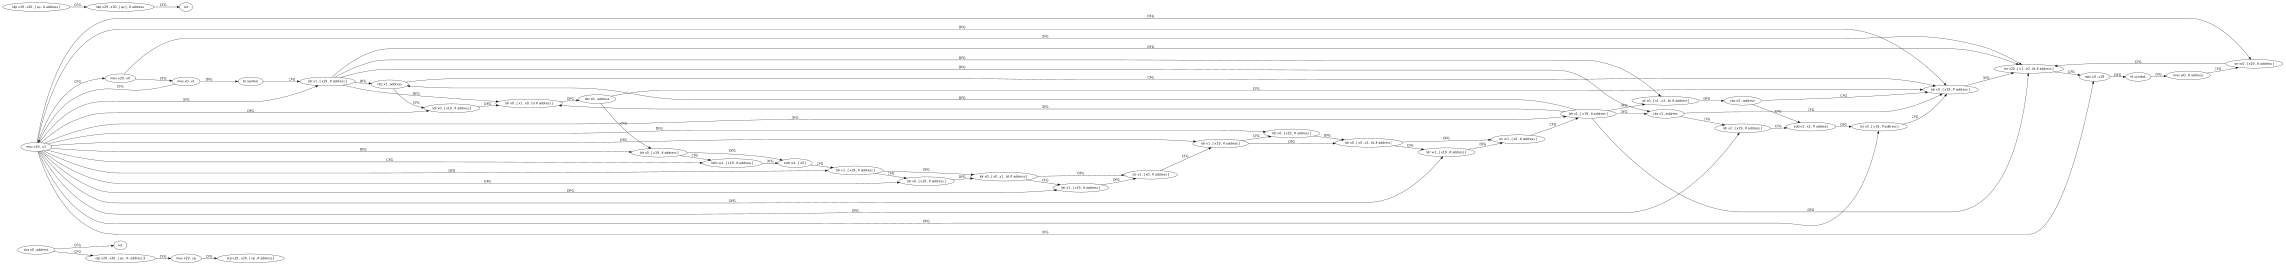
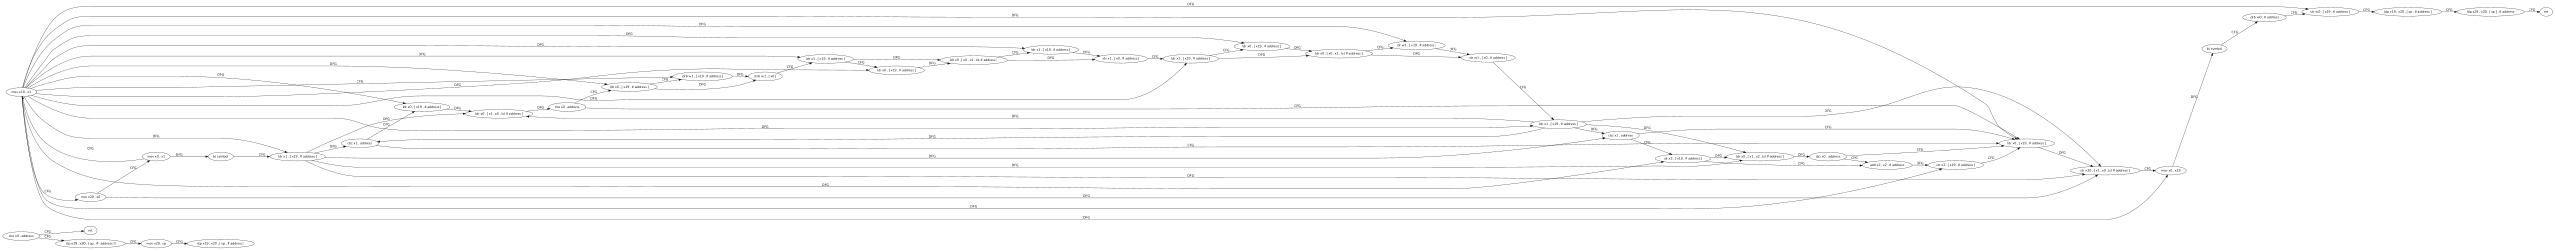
edge "str w0 , [ x19 , # address ]" -> "str x20 , [ x1 , x0 , lsl # address ]": now "str w0 , [ x19 , # address ]" -> "ldp x19 , x20 , [ sp , # address ]"
node "mov w0 , # address": label "mov w0 , # address" -> "ldrb w0 , # address"
edge "ldr x2 , [ x19 , # address ]" -> "ldr x0 , [ x1 , x2 , lsl # address ]": added, label "DFG"
